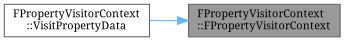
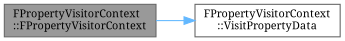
edge "FPropertyVisitorContext ::VisitPropertyData" -> "FPropertyVisitorContext ::FPropertyVisitorContext": reversed
